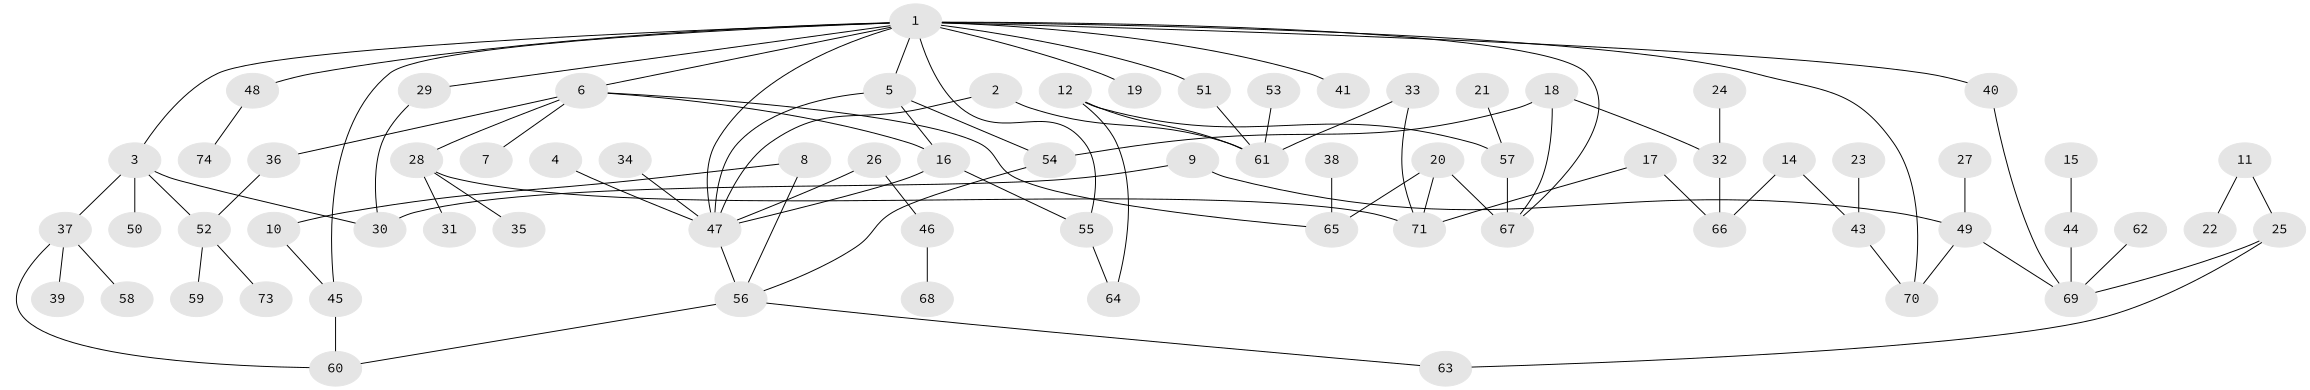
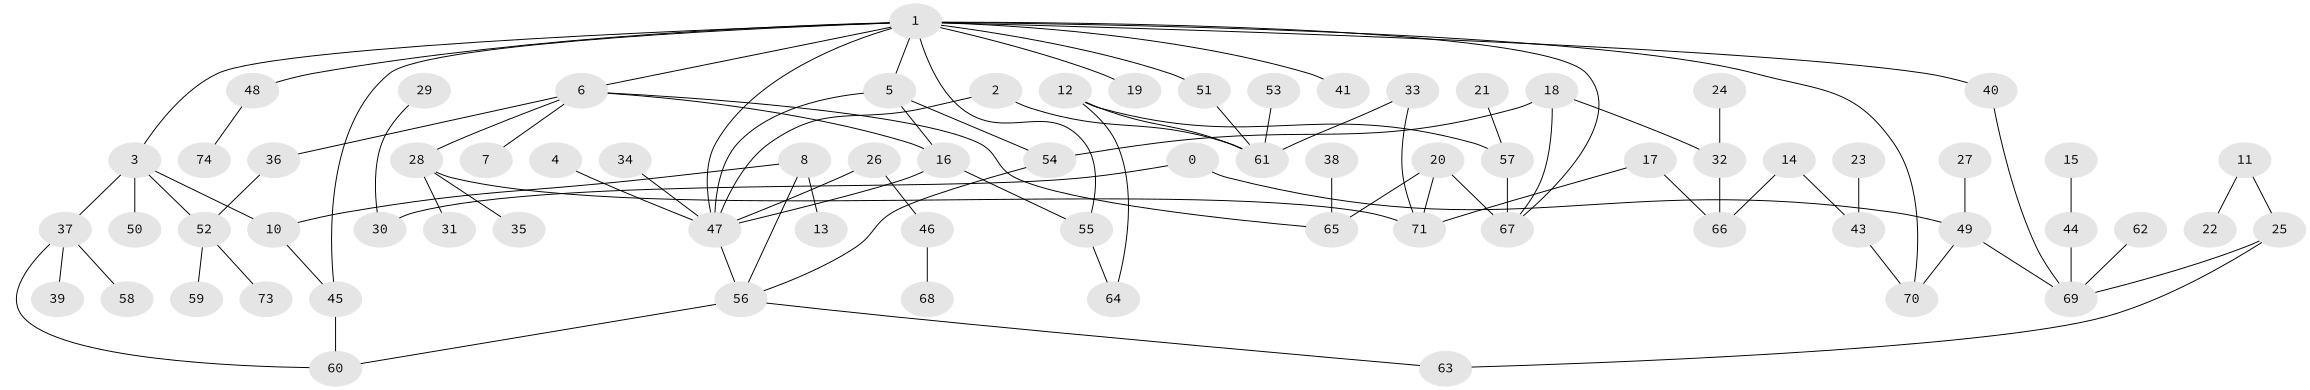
edge "1" -- "29": removed
node "9": label "9" -> "0"
edge "3" -- "30": now "3" -- "10"
node "13": added
